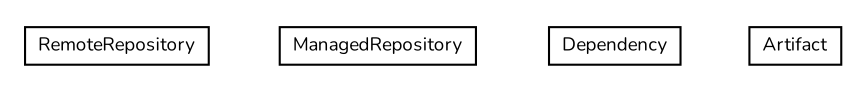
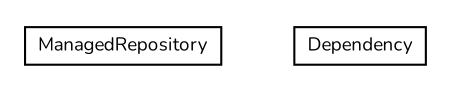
node "RemoteRepository": removed
node "Artifact": removed
